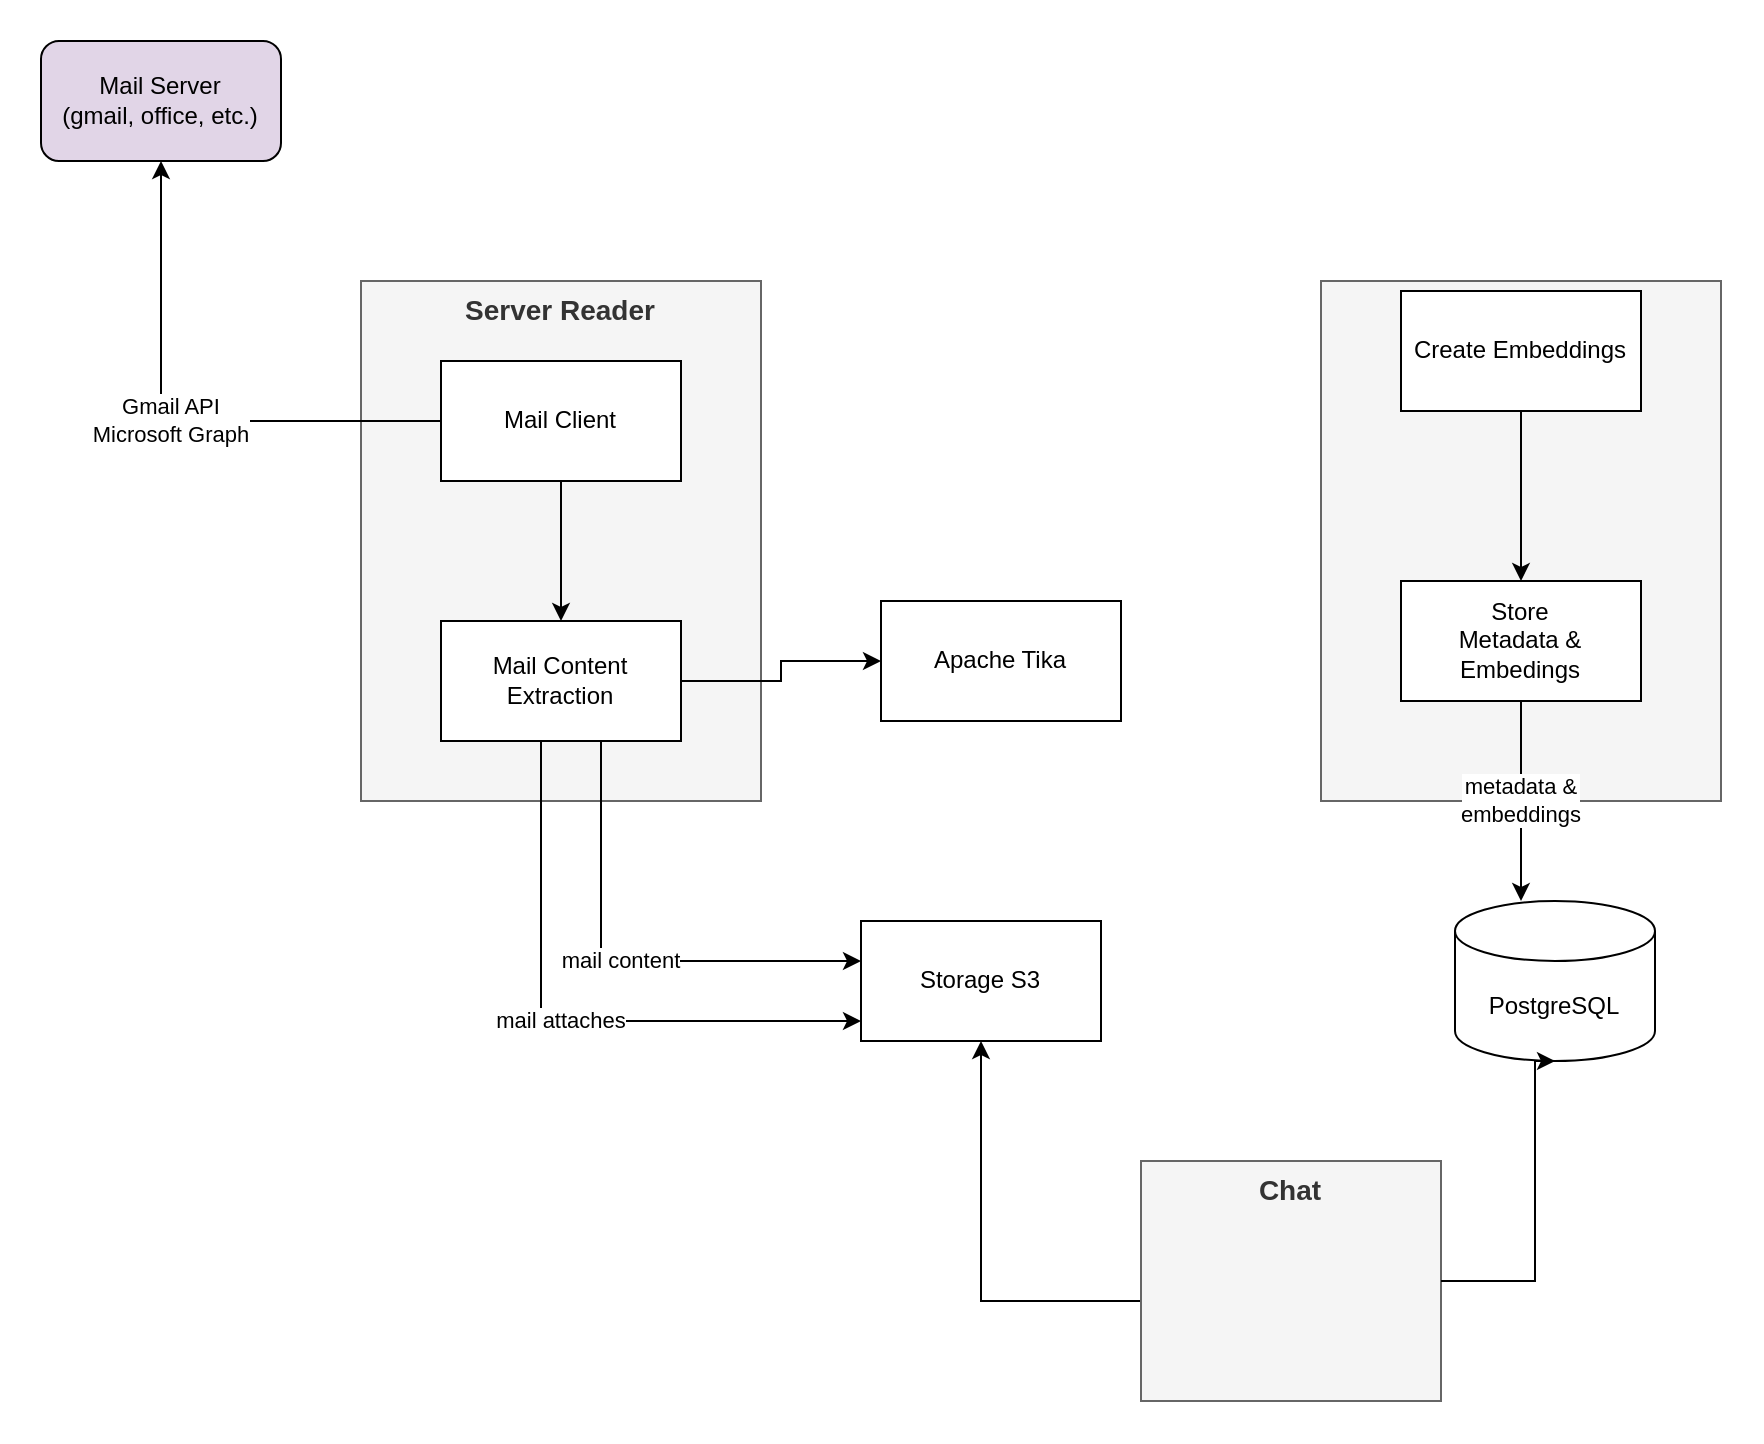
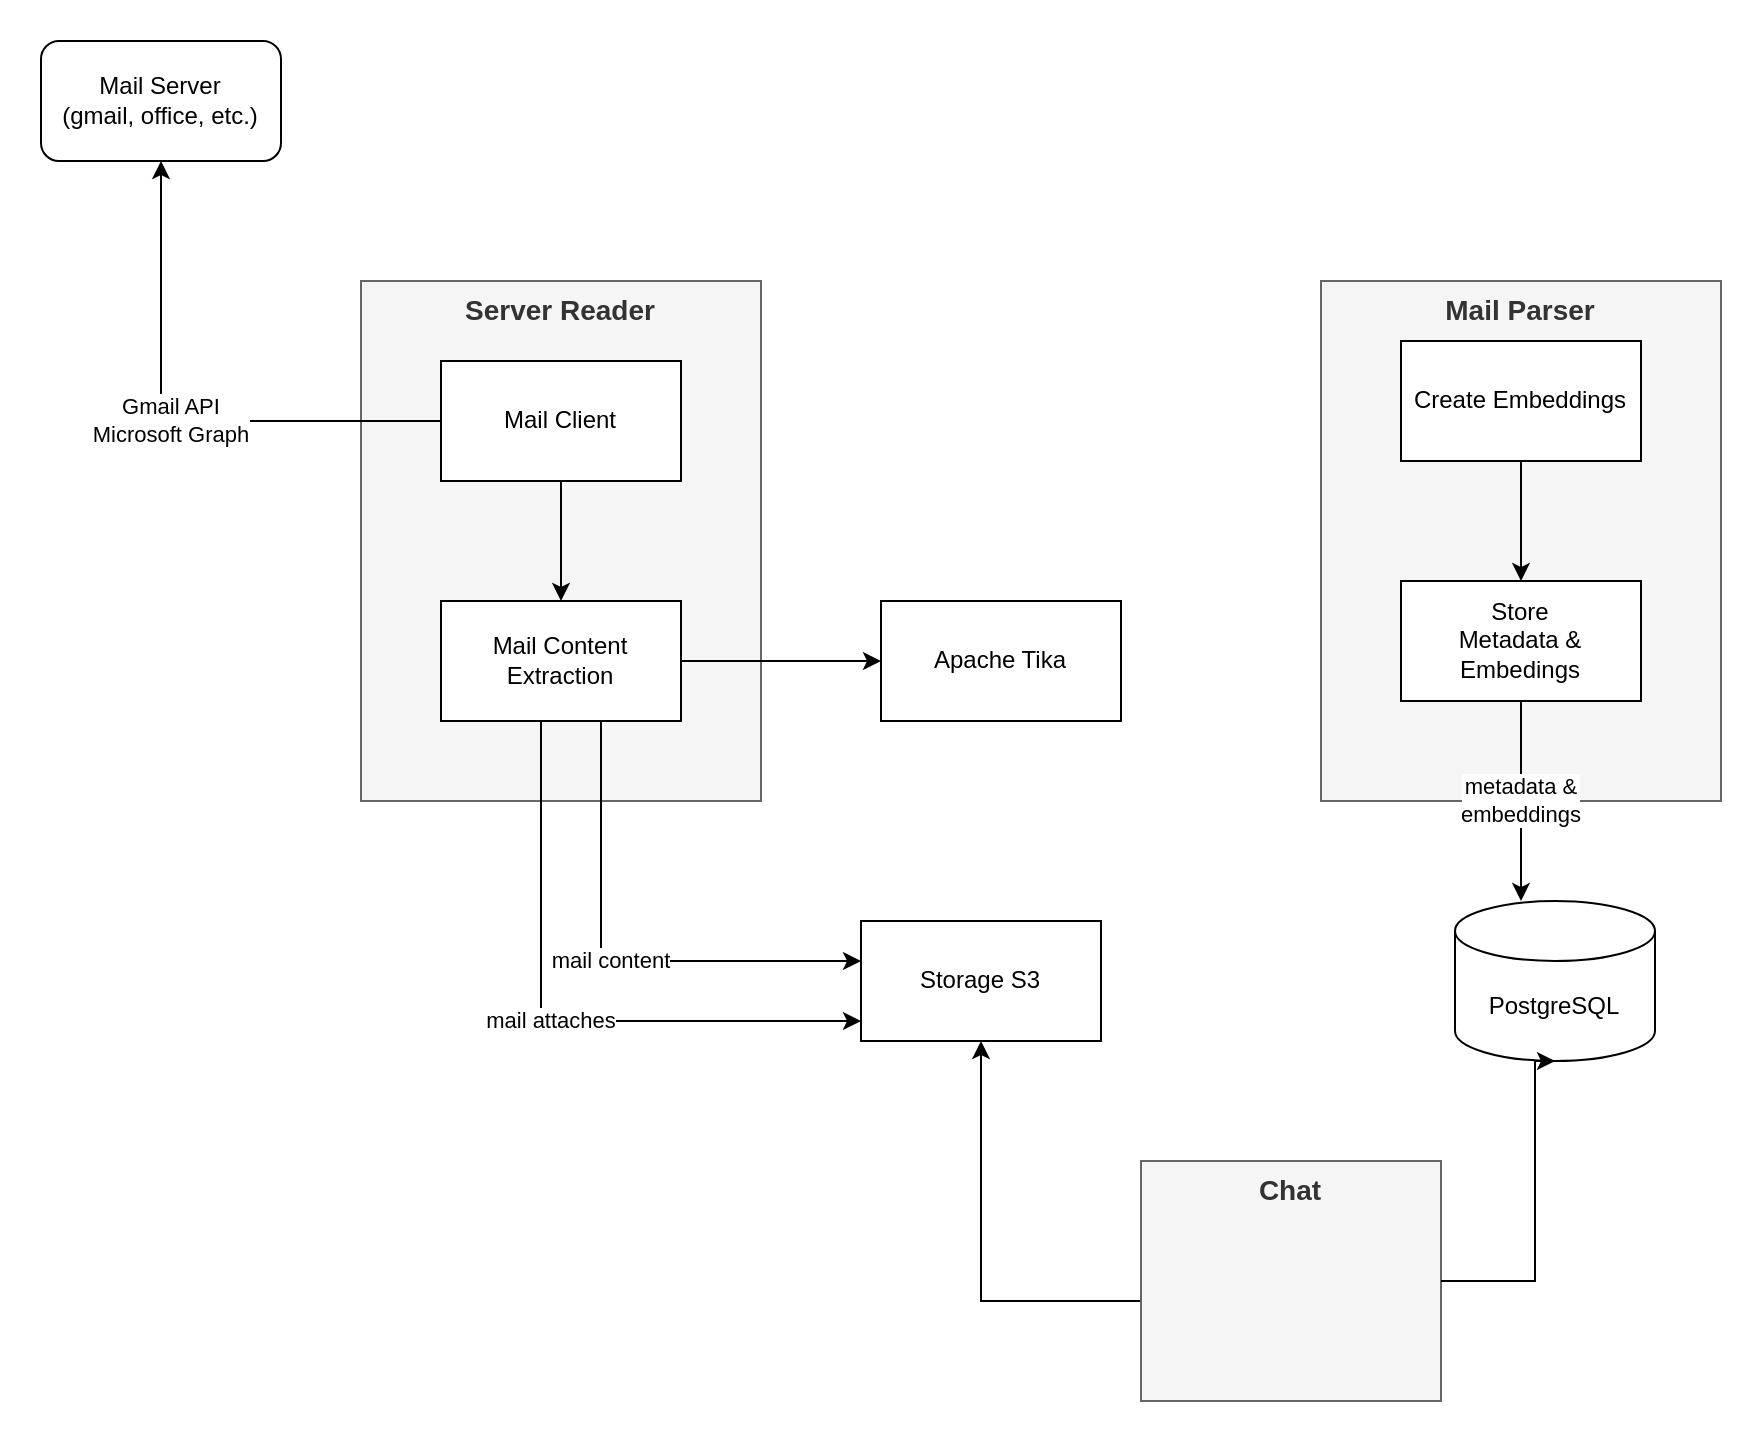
node "Mail Server (gmail, office, etc.)": fillcolor #e1d5e7 -> #ffffff
node "Create Embeddings": moved (1521, 351) -> (1521, 401)
node "Mail Content Extraction": moved (561, 681) -> (561, 661)
